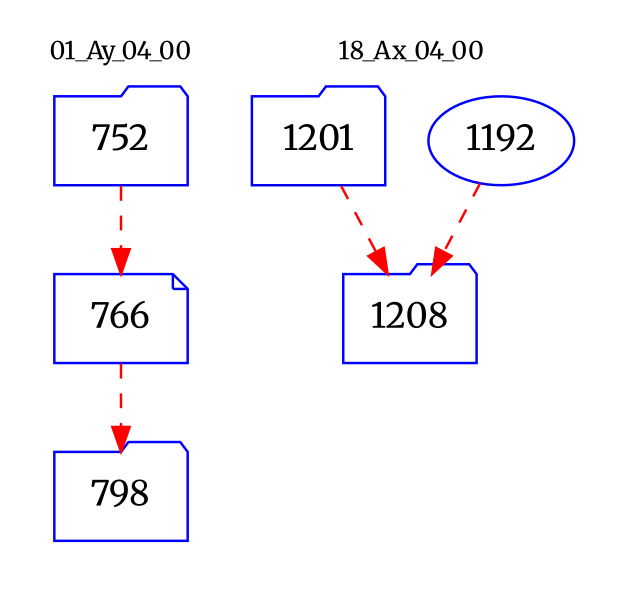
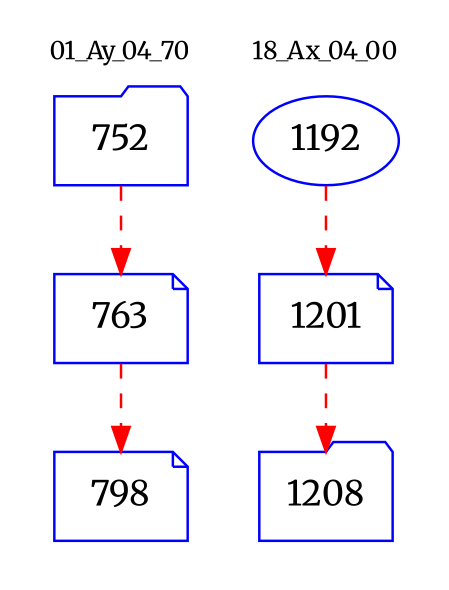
cluster "01_Ay_04_00": label "01_Ay_04_00" -> "01_Ay_04_70"
node "1201": shape folder -> note
edge "1192" -> "1208": now "1192" -> "1201"
node "766": label "766" -> "763"
node "798": shape folder -> note
